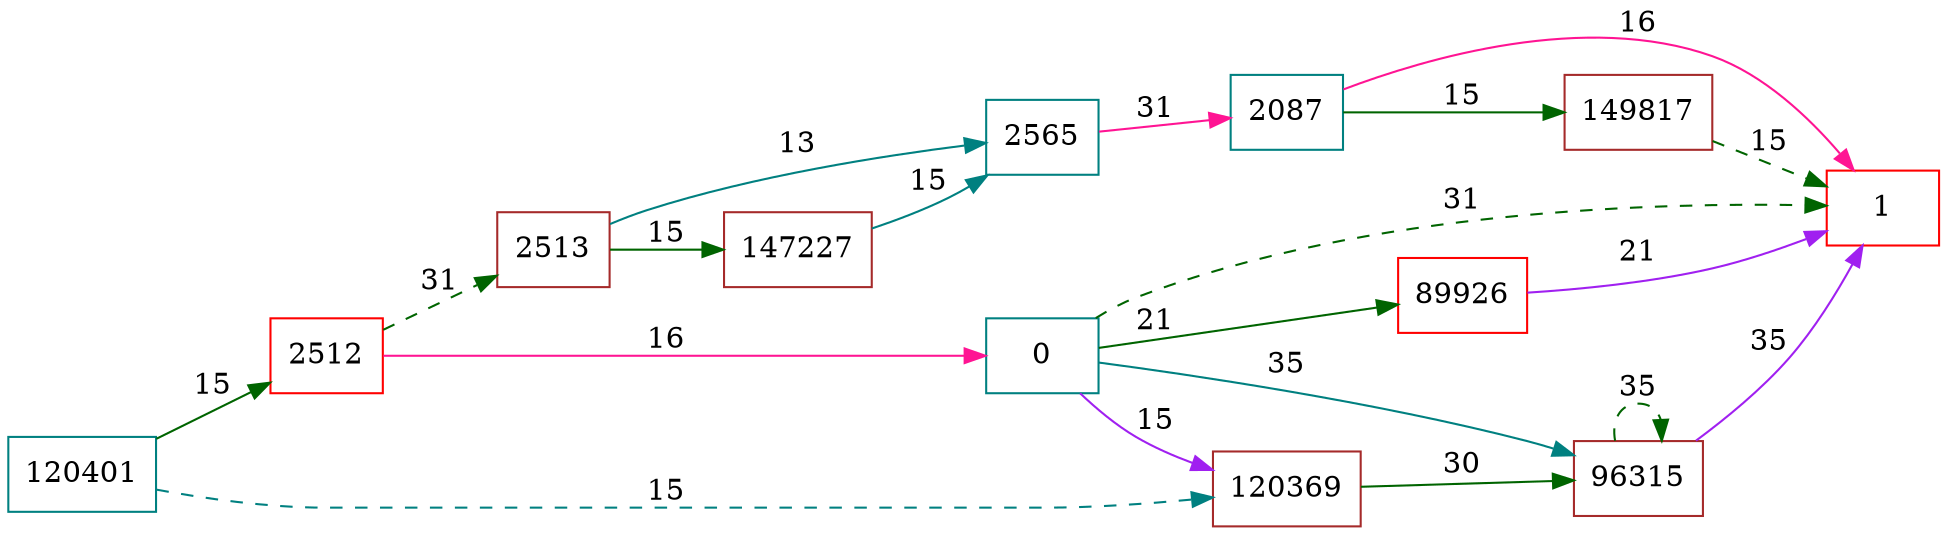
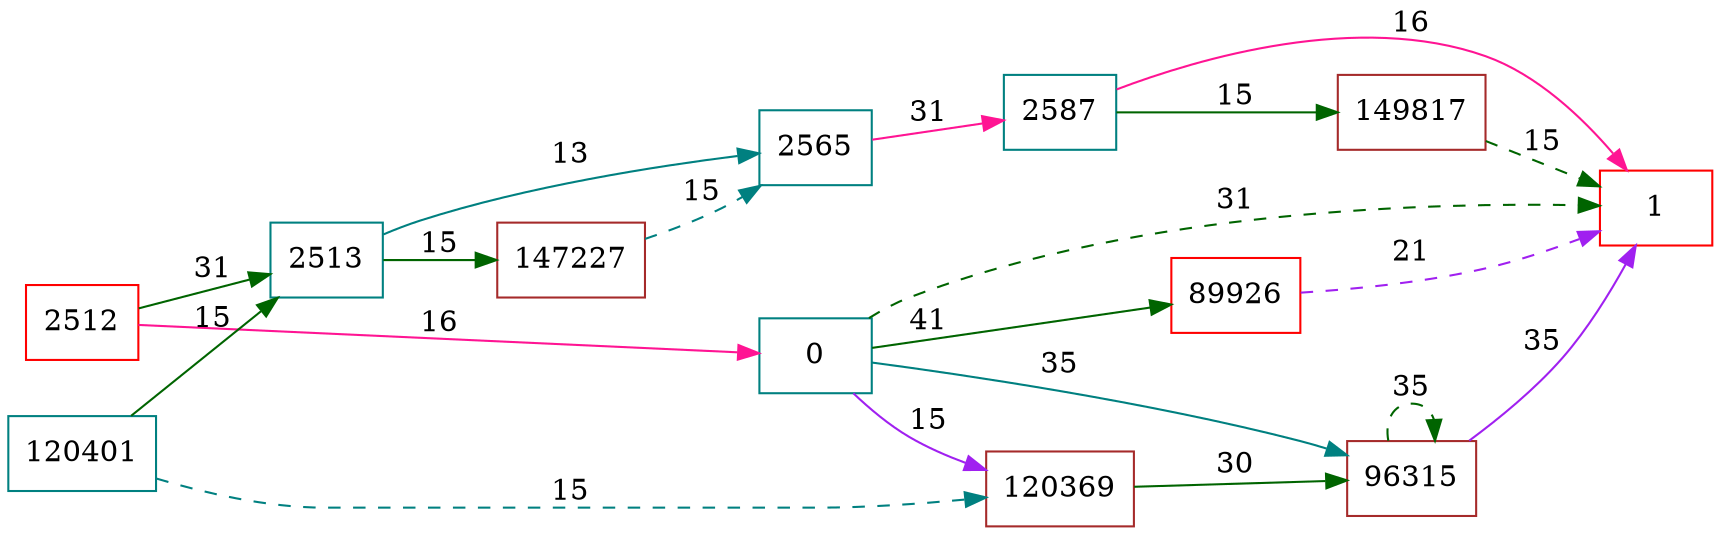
node "2087": label "2087" -> "2587"
edge "147227" -> "2565": style solid -> dashed
node "2513": color brown -> teal
edge "89926" -> "1": style solid -> dashed
edge "2512" -> "2513": style dashed -> solid
edge "0" -> "89926": label "21" -> "41"
edge "120401" -> "2512": now "120401" -> "2513"
